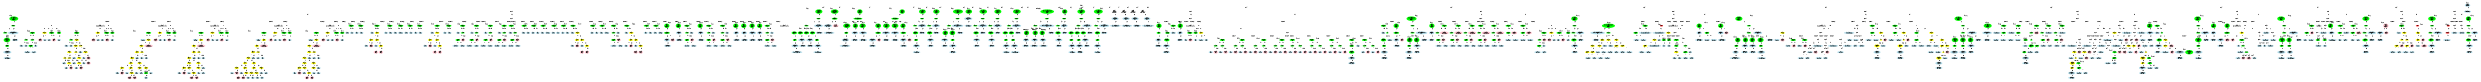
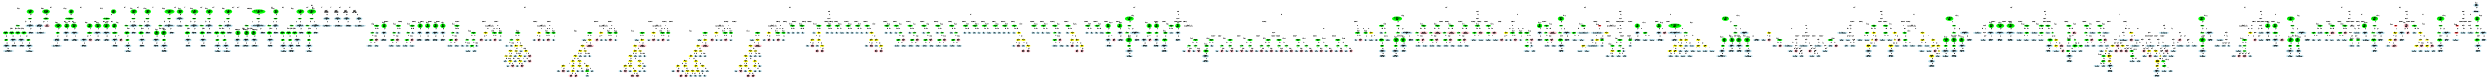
edge "Constant type: int value: 0x3f" -- "TypeDecl declname: lo_bit_count quals: []": now "Decl name: lo_bit_count quals: [] storage: [] funcspec: []" -- "TypeDecl declname: lo_bit_count quals: []"
